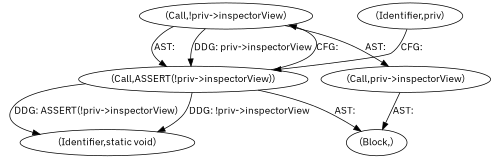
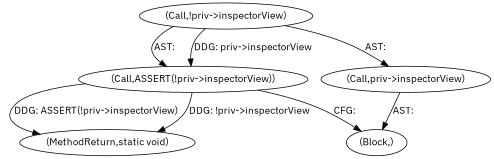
node "(Identifier,priv)": removed
edge "(Call,ASSERT(!priv->inspectorView))" -> "(Call,!priv->inspectorView)": removed, label "CFG:"
edge "(Call,ASSERT(!priv->inspectorView))" -> "(Block,)": label "AST: " -> "CFG: "
node "(Identifier,static void)": label "(Identifier,static void)" -> "(MethodReturn,static void)"
